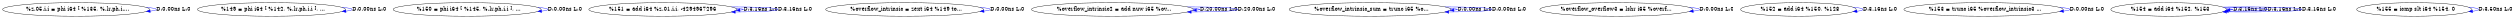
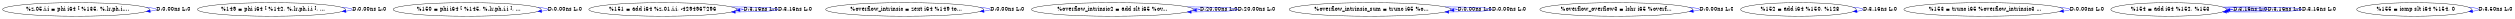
node "%overflow_intrinsic2 = add nuw i65 %ov...": label "%overflow_intrinsic2 = add nuw i65 %ov..." -> "%overflow_intrinsic2 = add slt i65 %ov..."
